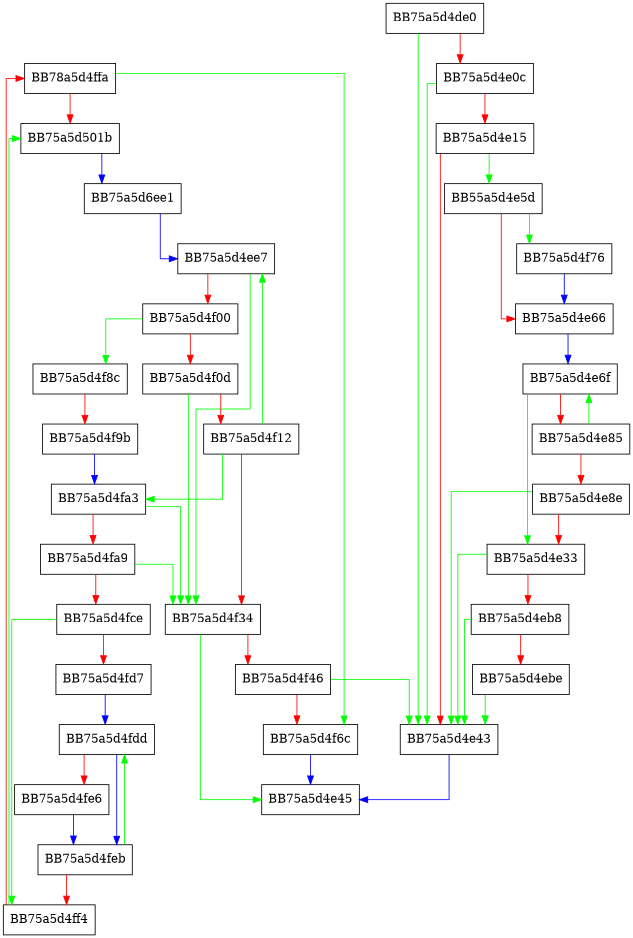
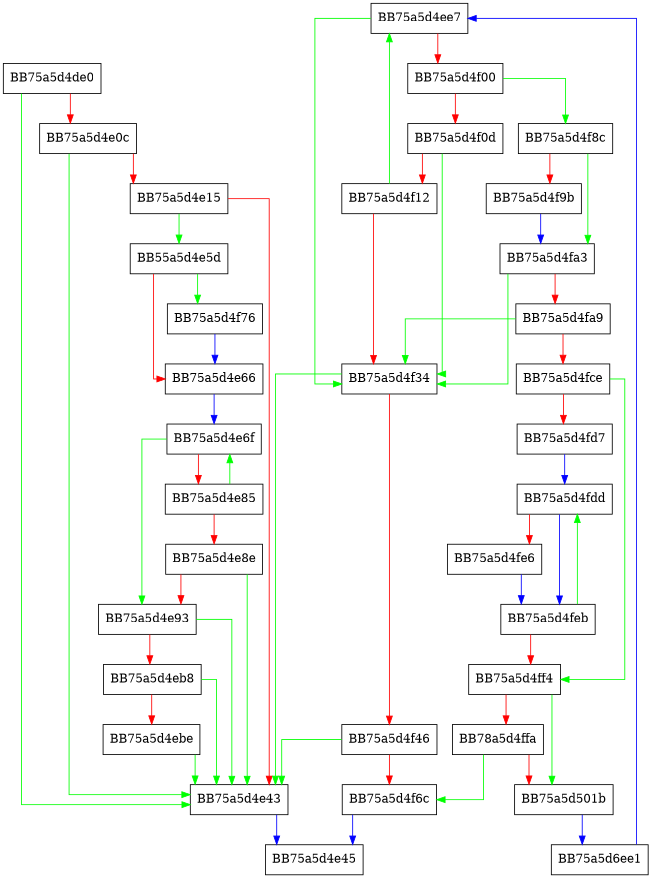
edge "BB75a5d4f12" -> "BB75a5d4fa3": now "BB75a5d4f8c" -> "BB75a5d4fa3"
node "BB75a5d4e33": label "BB75a5d4e33" -> "BB75a5d4e93"
edge "BB75a5d4f34" -> "BB75a5d4e45": now "BB75a5d4f34" -> "BB75a5d4e43"
